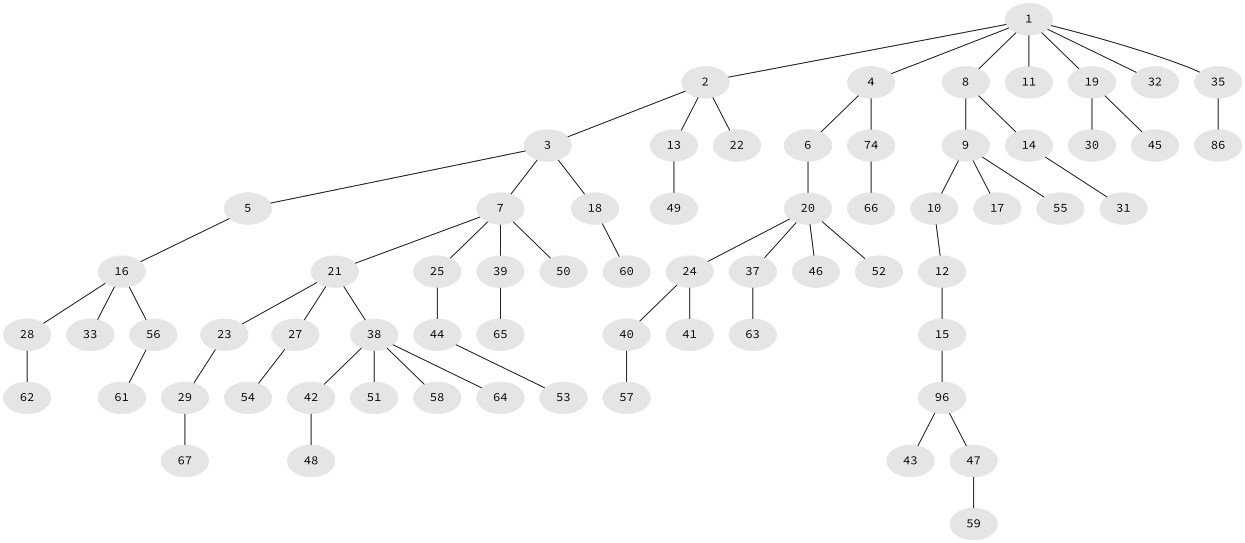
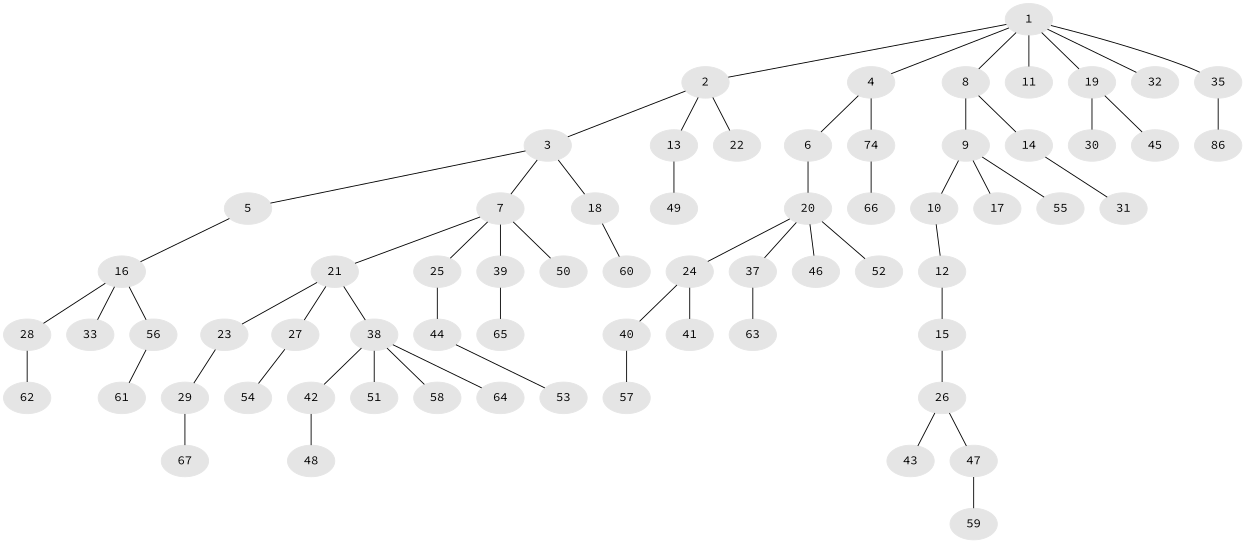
node "96": label "96" -> "26"
